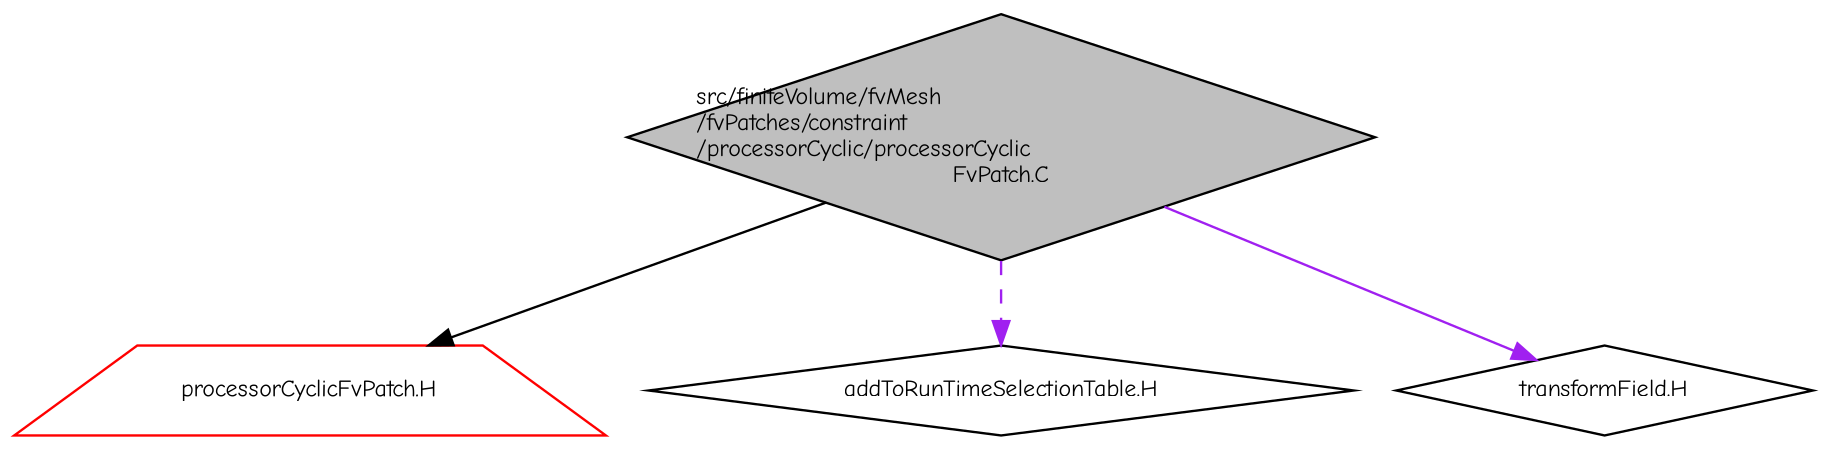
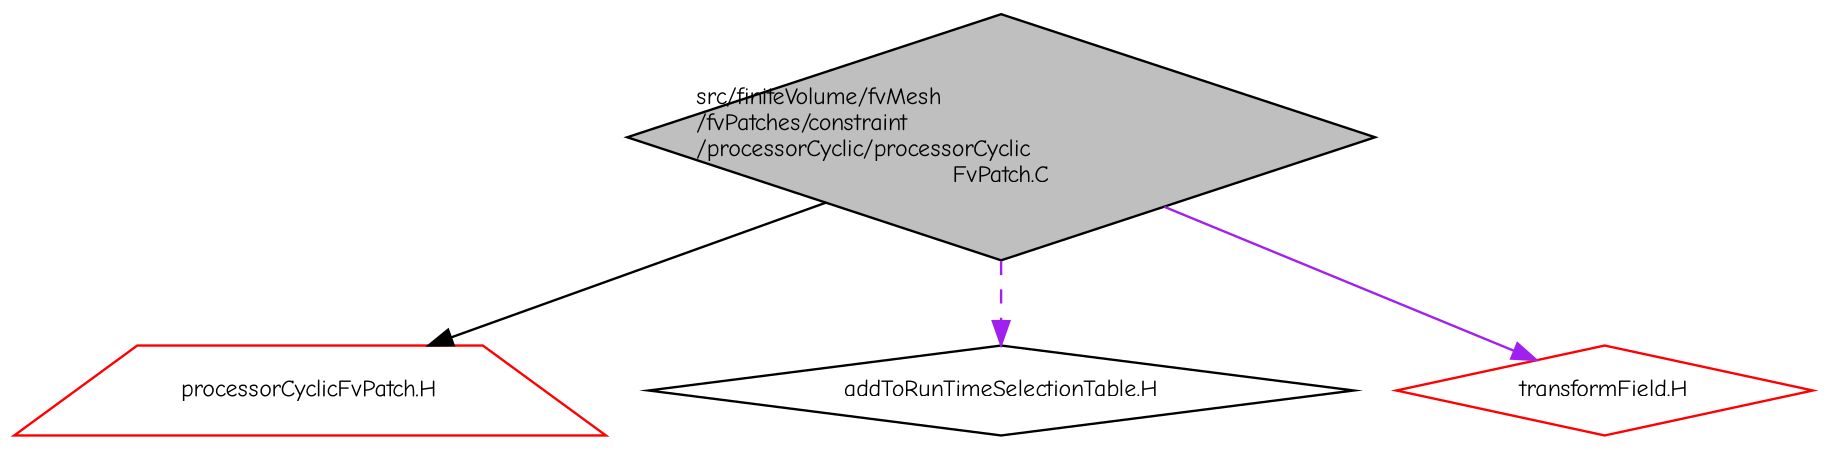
node "transformField.H": color black -> red
